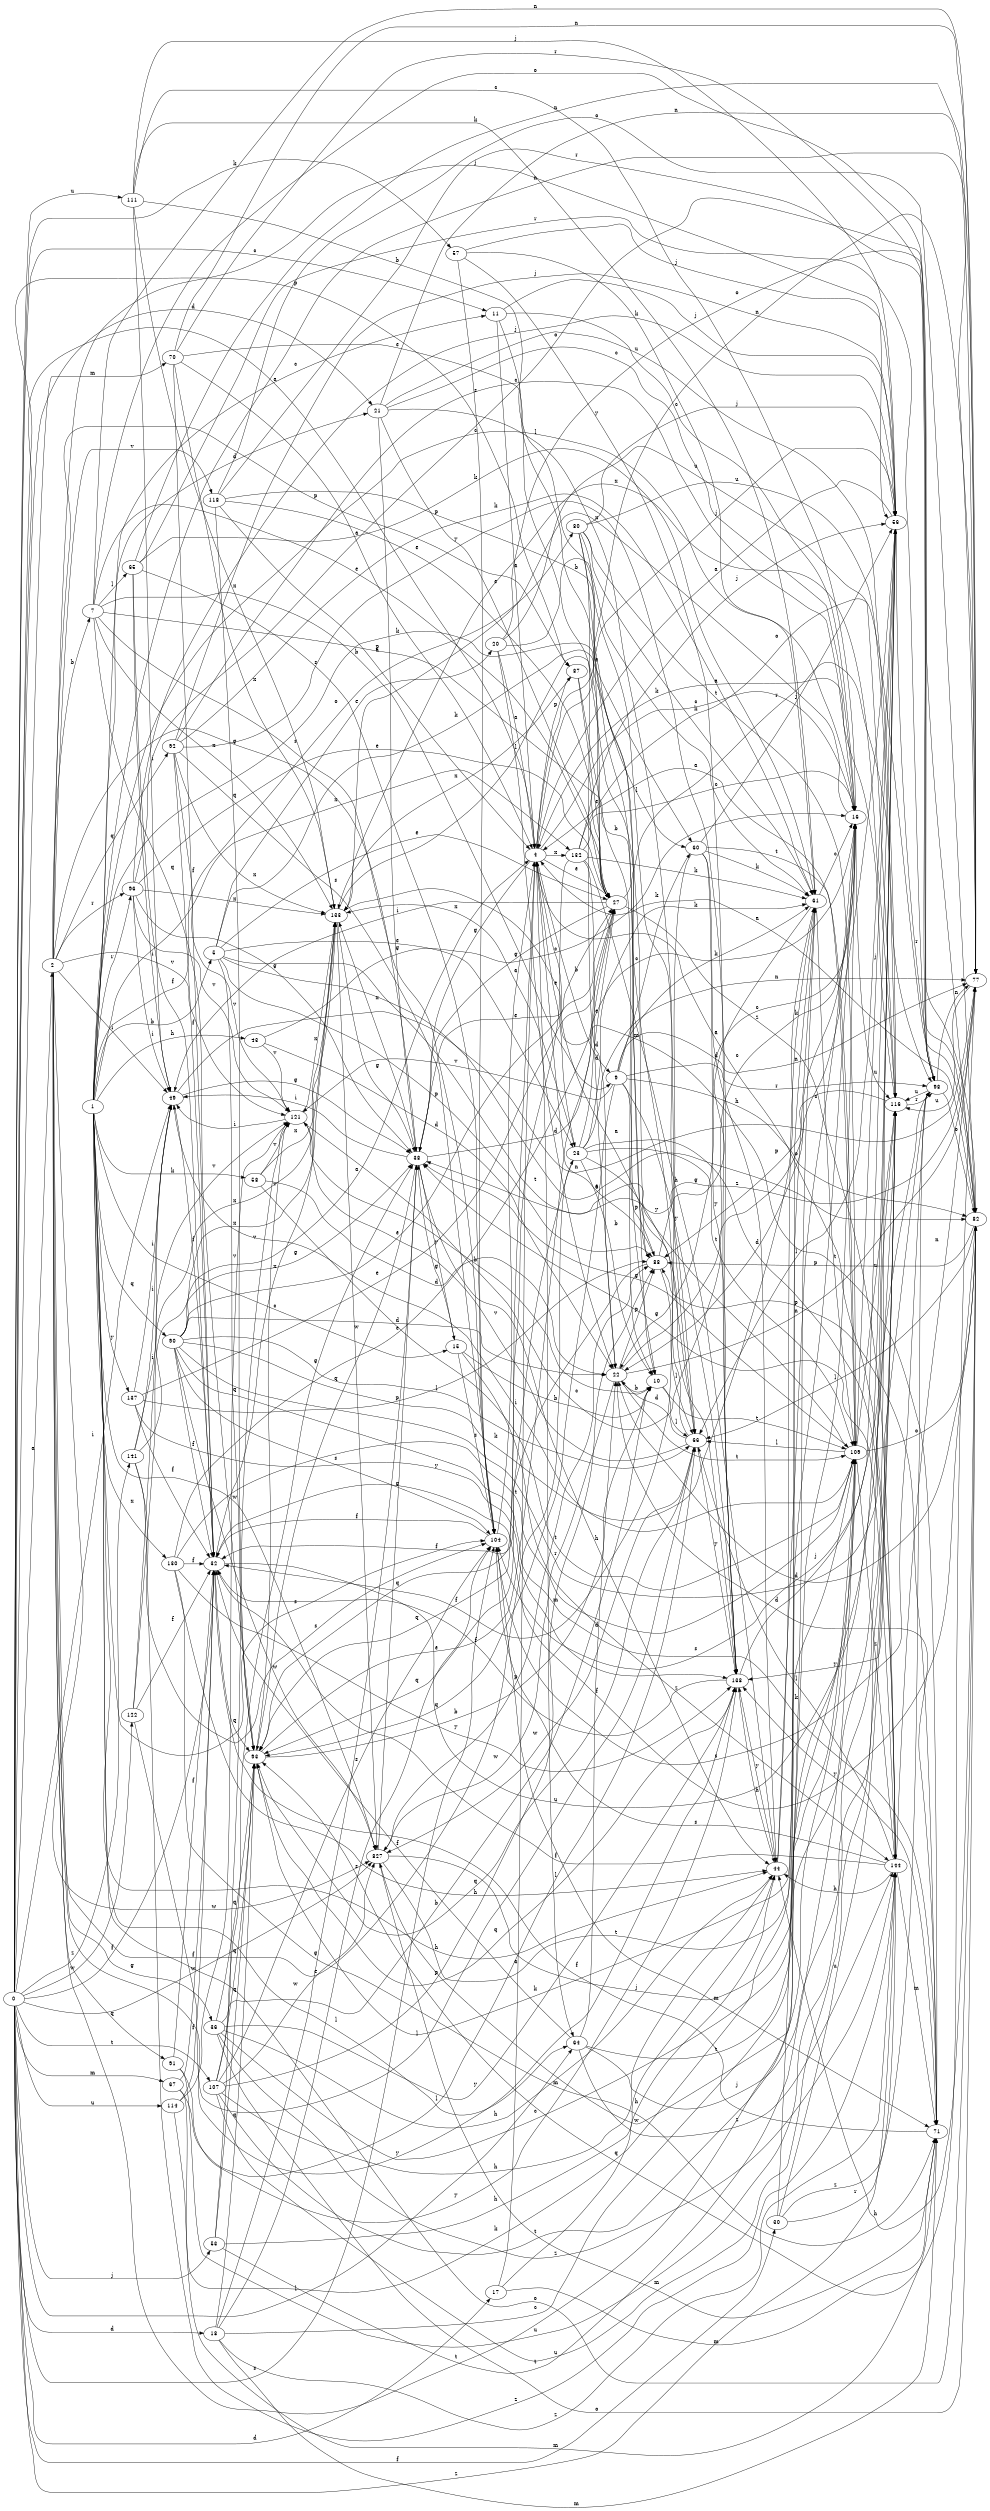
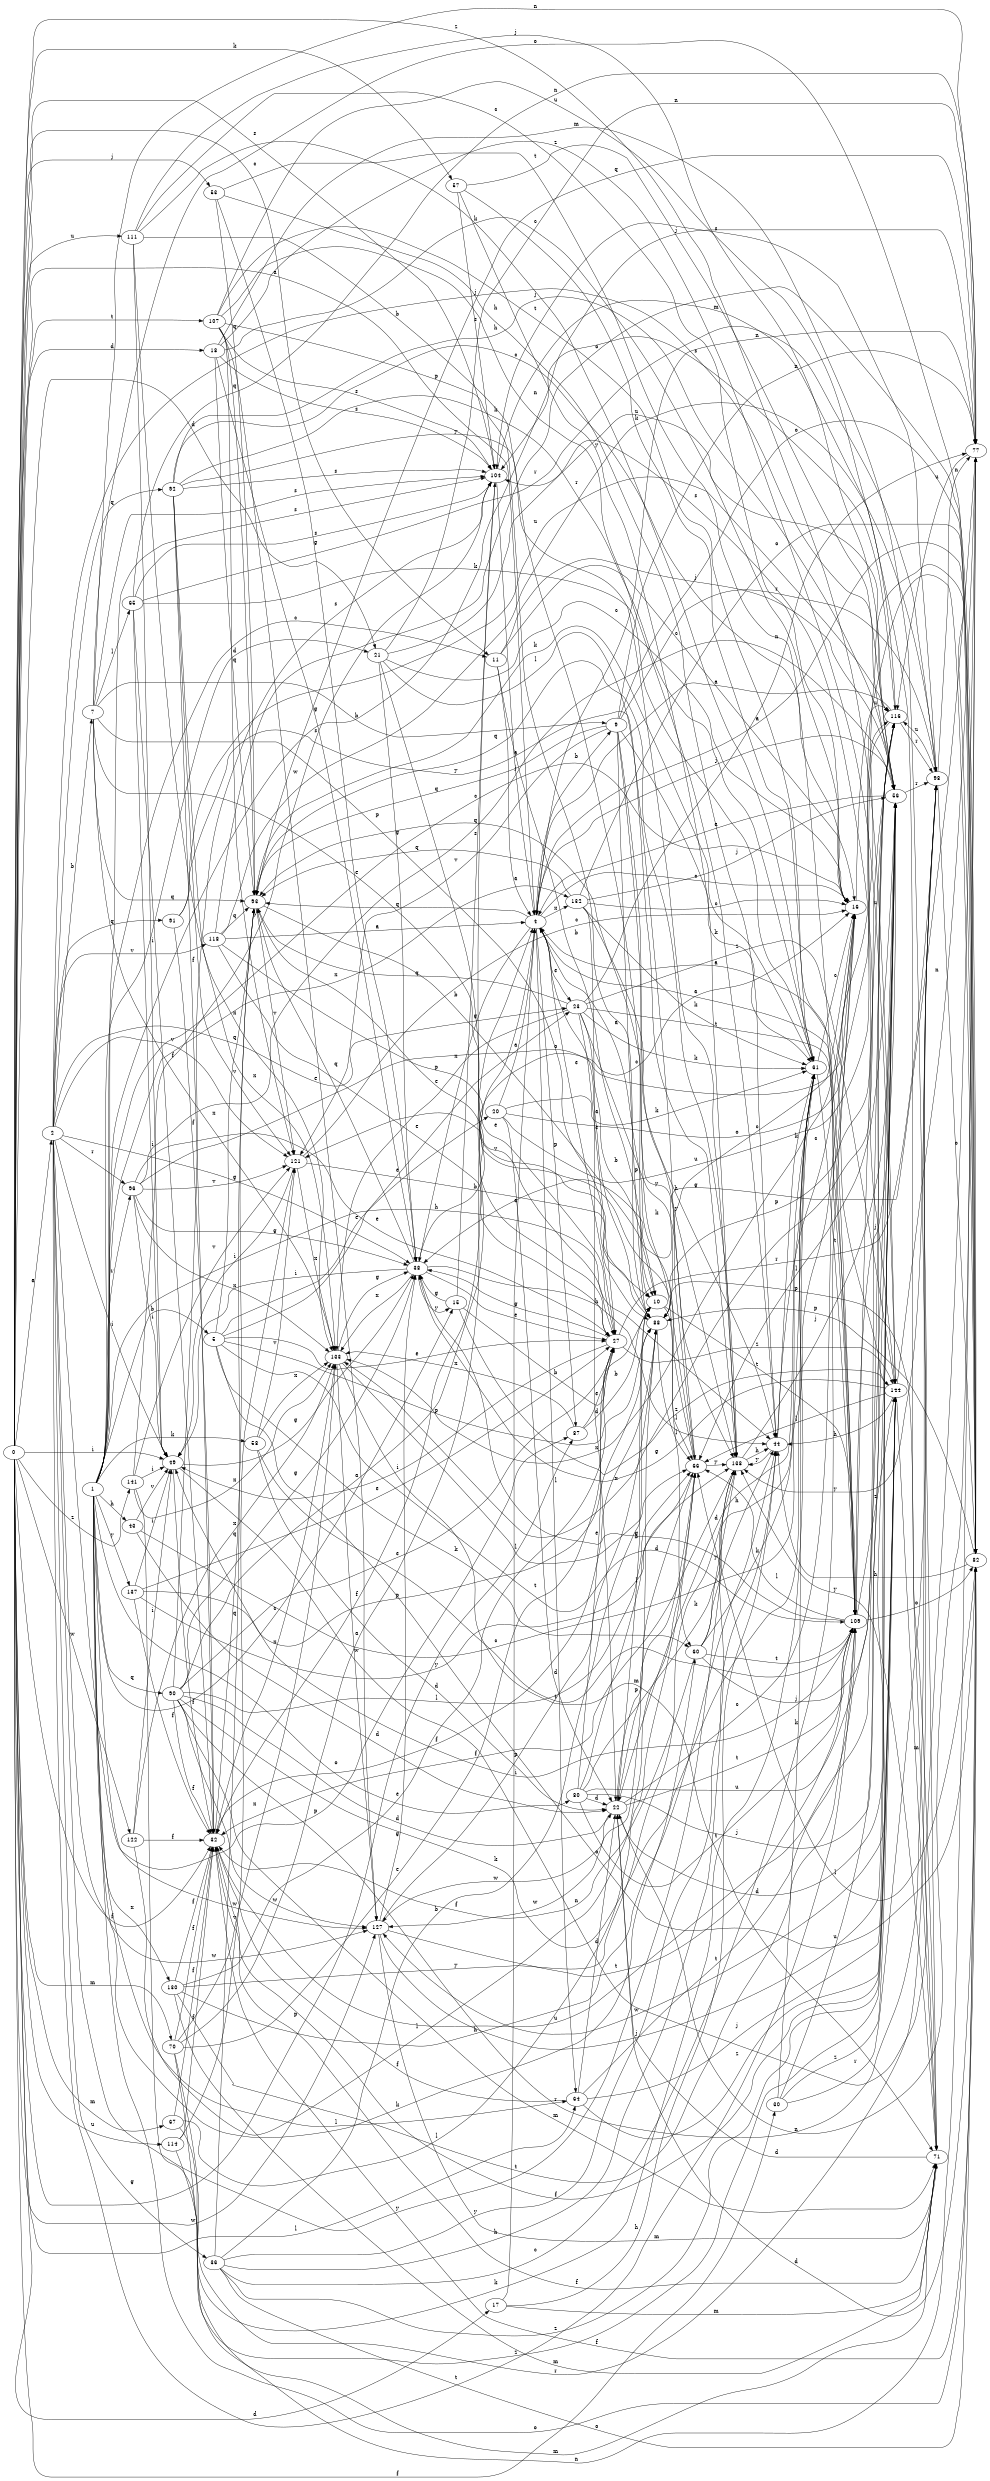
edge "43" -> "121": now "43" -> "49"
node "827": label "827" -> "127"
